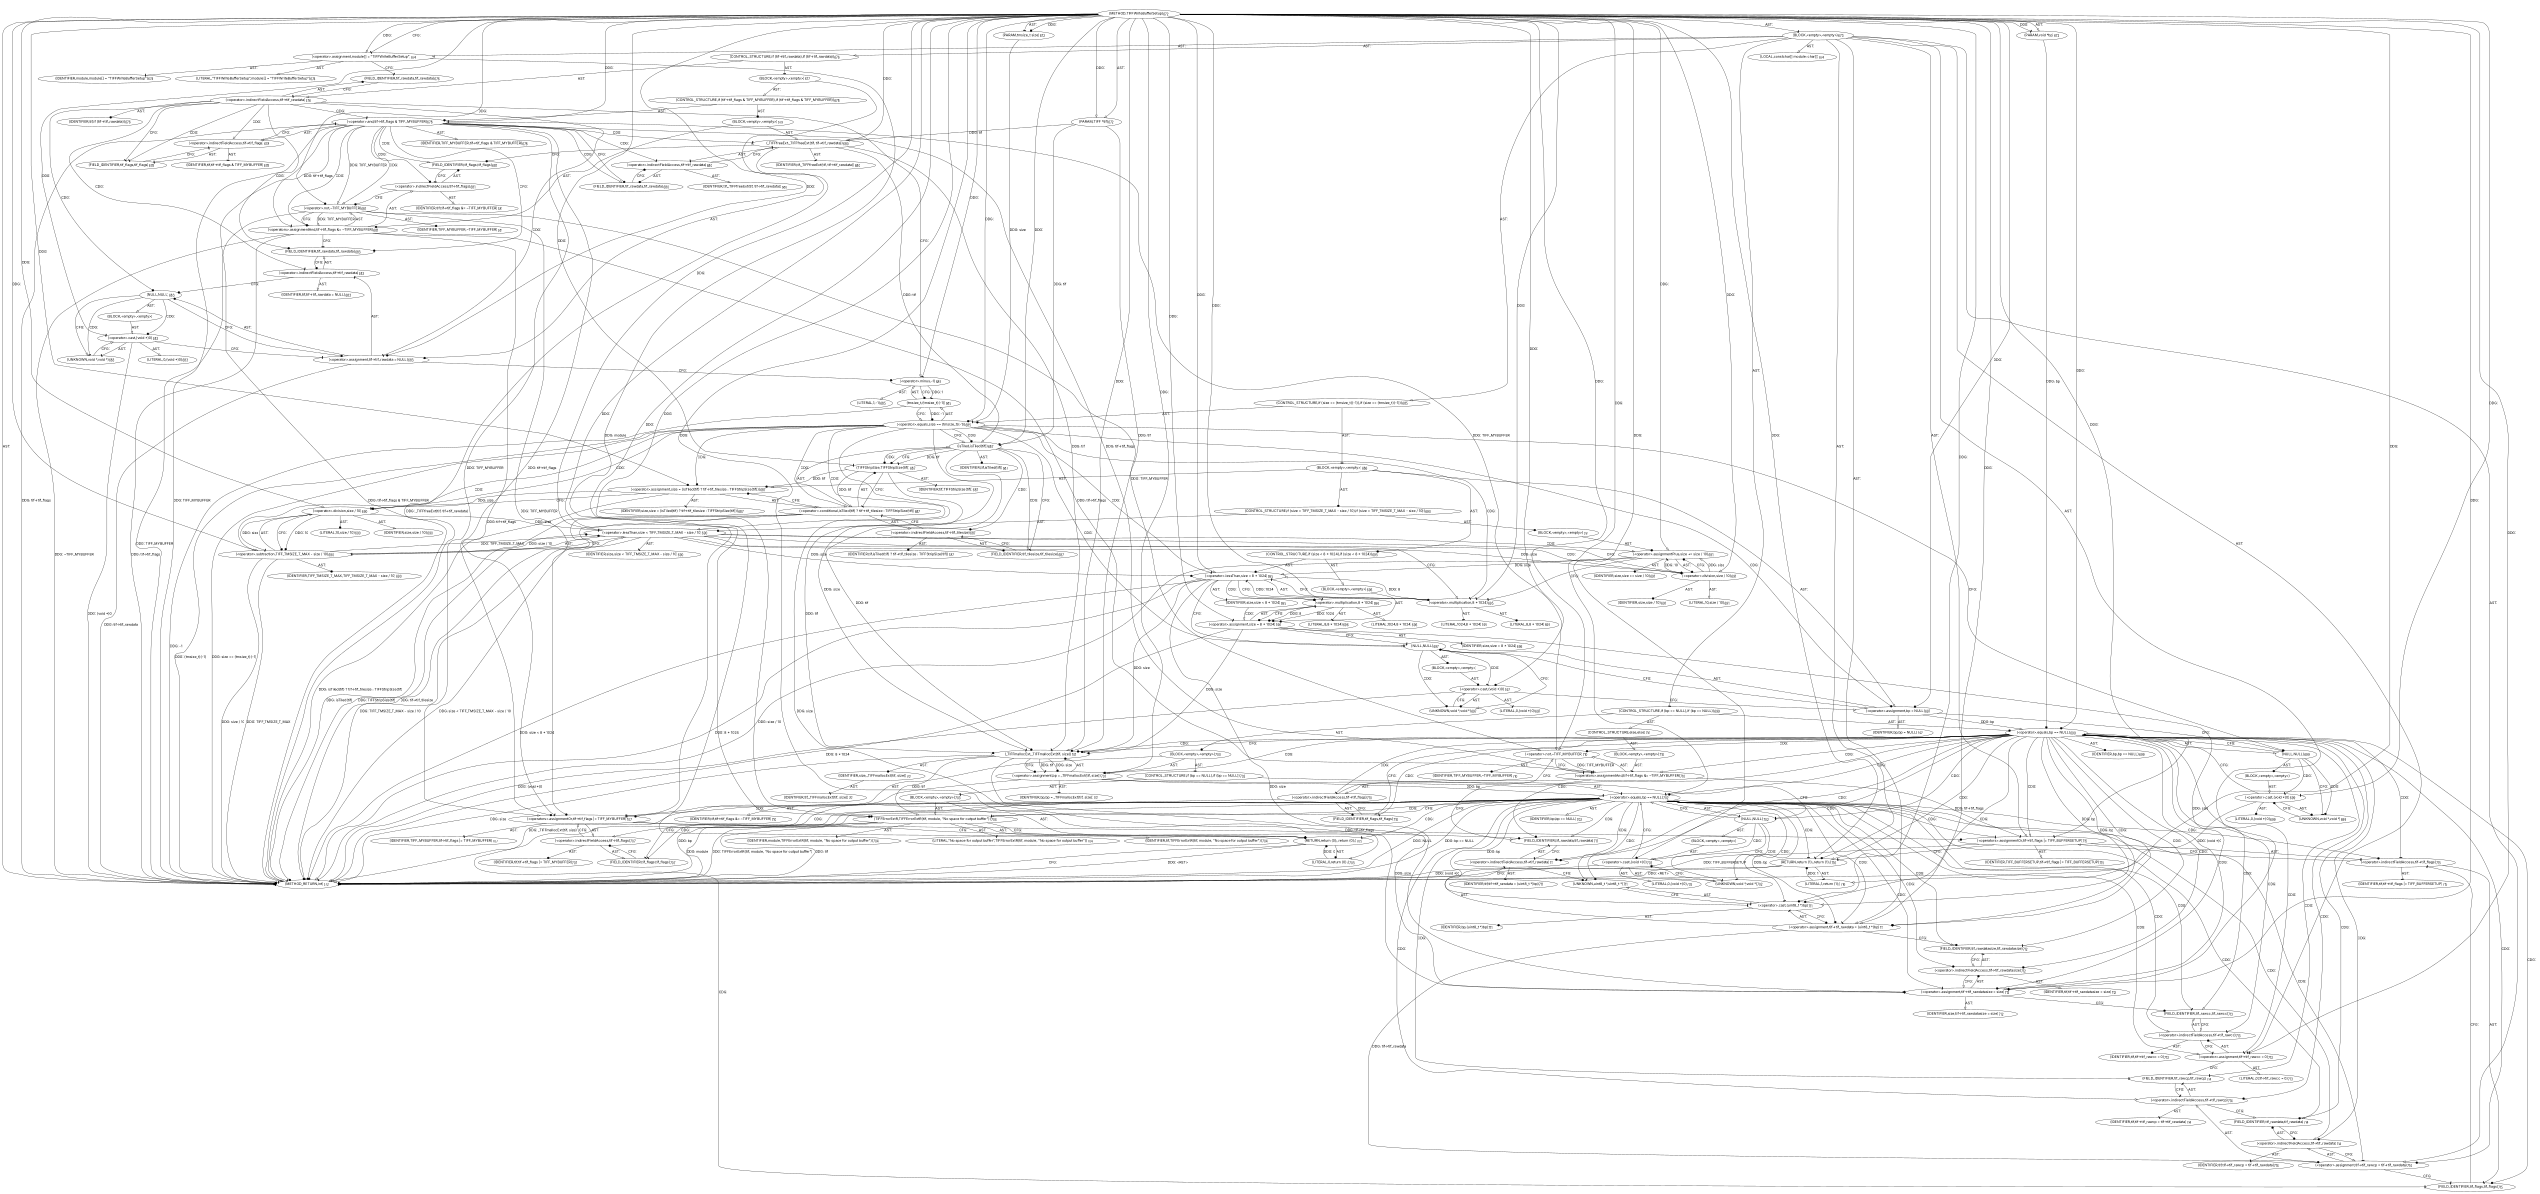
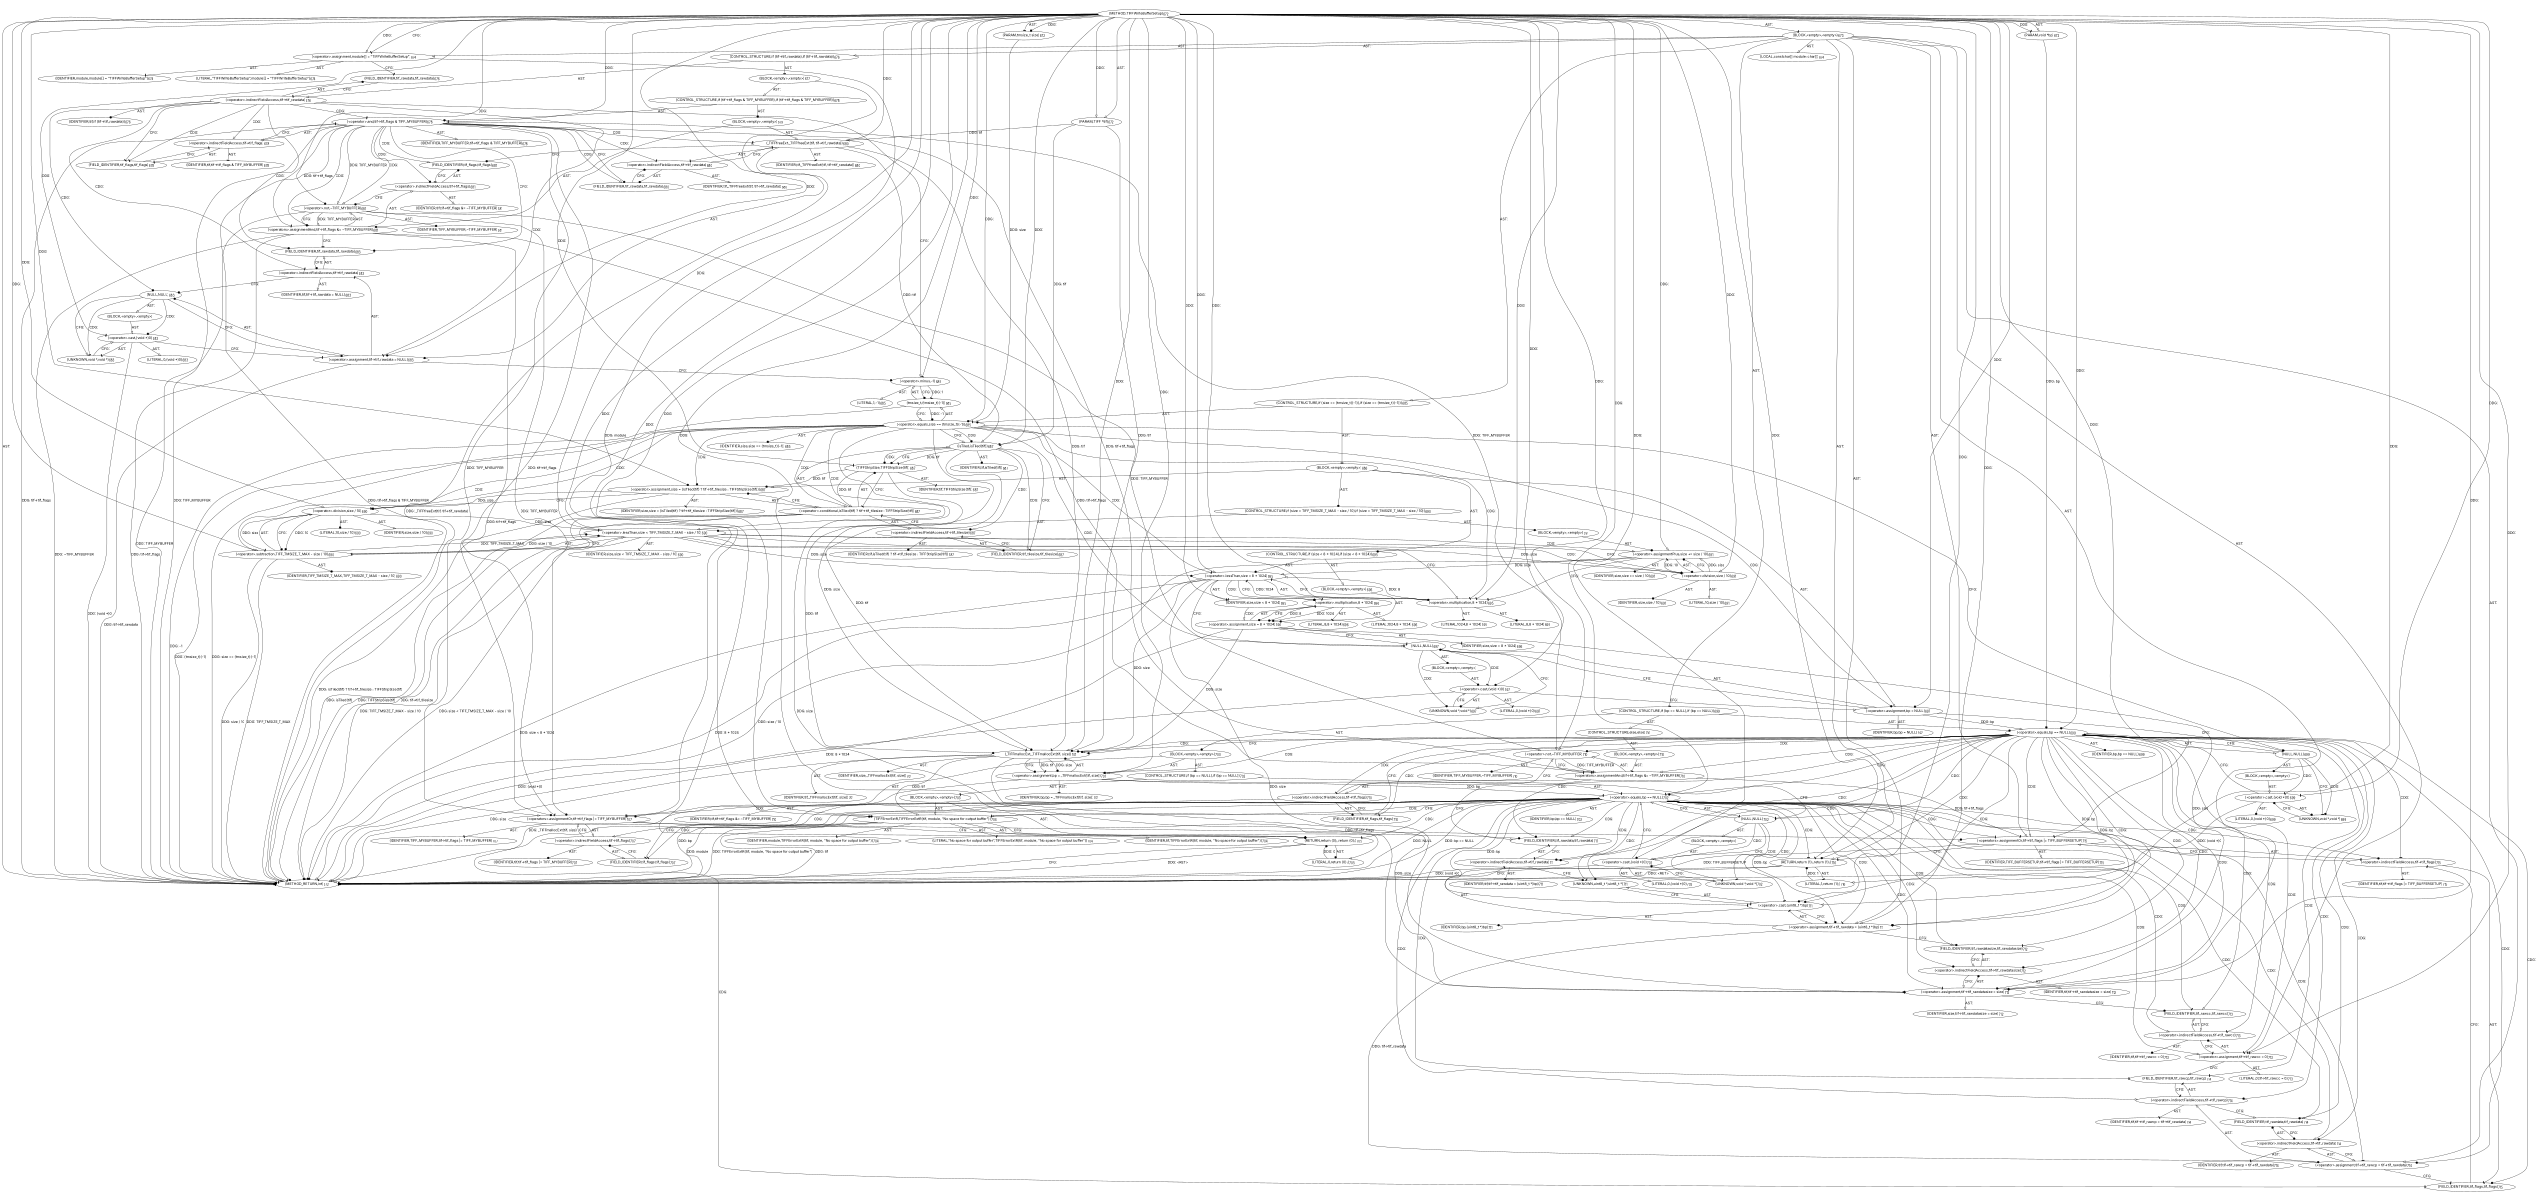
edge "(METHOD,TIFFWriteBufferSetup)" -> "(<operator>.assignment,size = 8 * 1024)": now "(METHOD,TIFFWriteBufferSetup)" -> "(IDENTIFIER,size,size < 8 * 1024)"
node "(IDENTIFIER,size,size == (tmsize_t)(-1))": added
edge "(IDENTIFIER,size,_TIFFmallocExt(tif, size))" -> "(IDENTIFIER,tif,_TIFFmallocExt(tif, size))": now "(_TIFFmallocExt,_TIFFmallocExt(tif, size))" -> "(IDENTIFIER,tif,_TIFFmallocExt(tif, size))"
